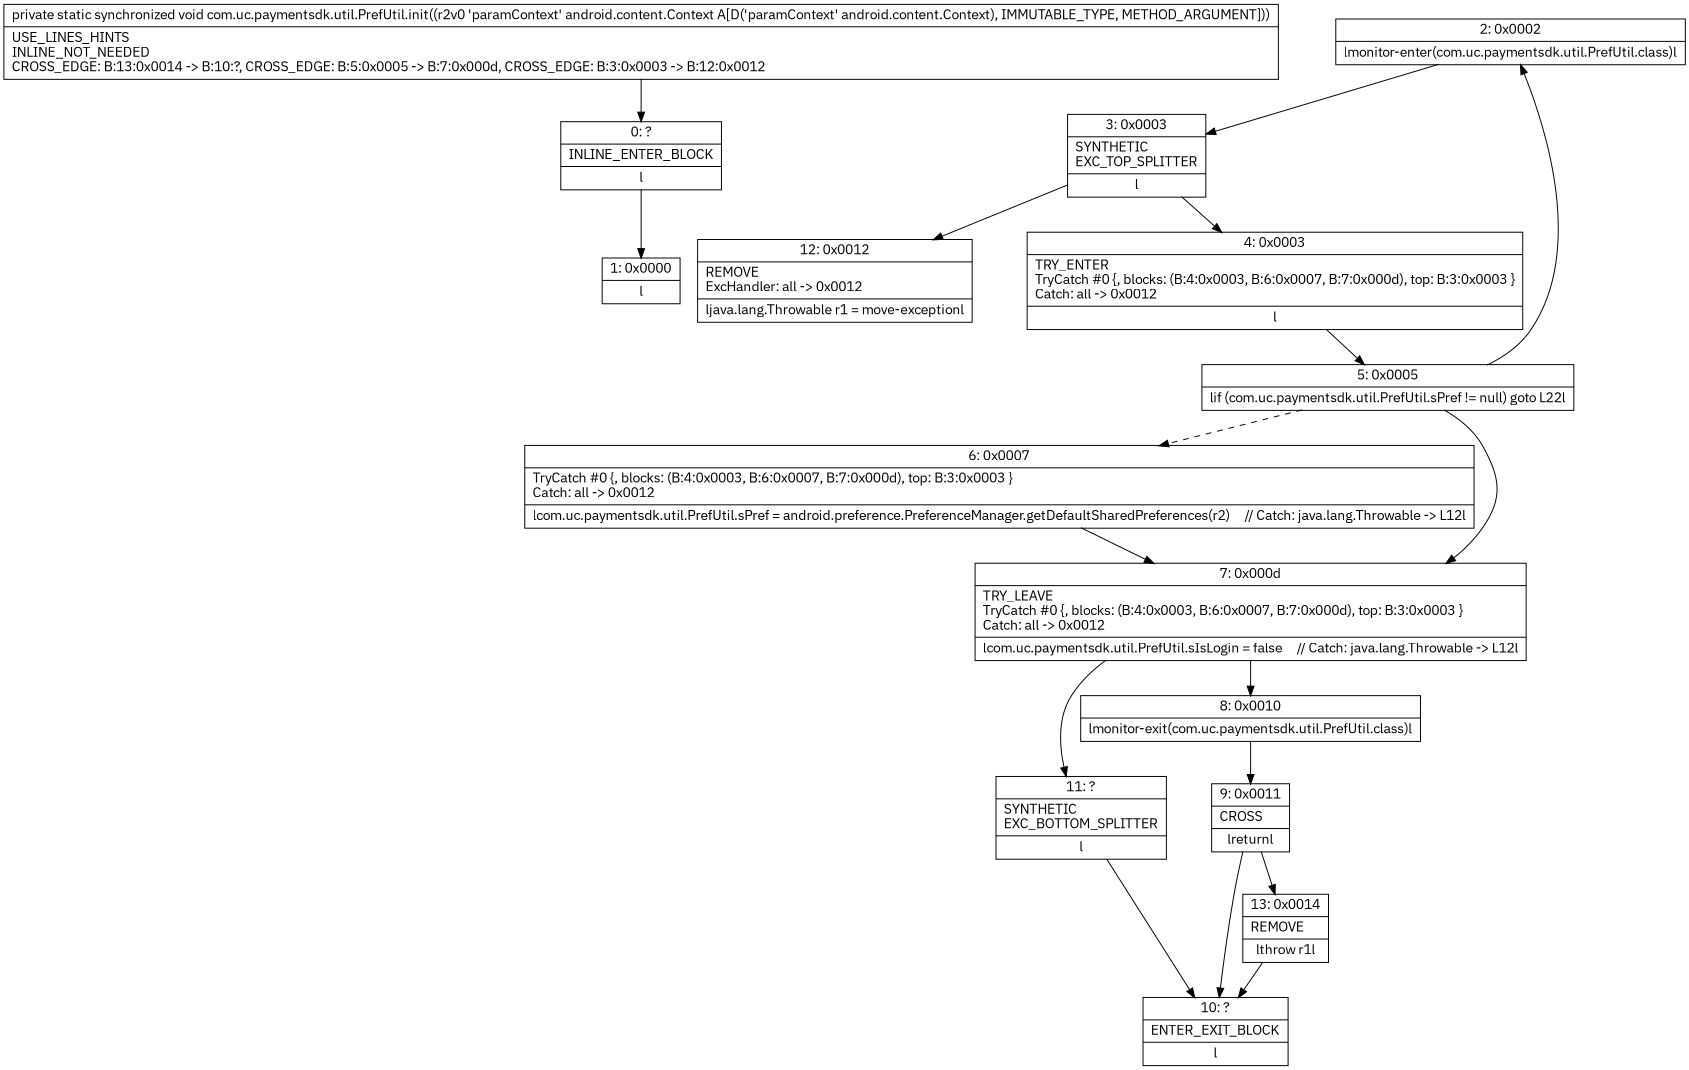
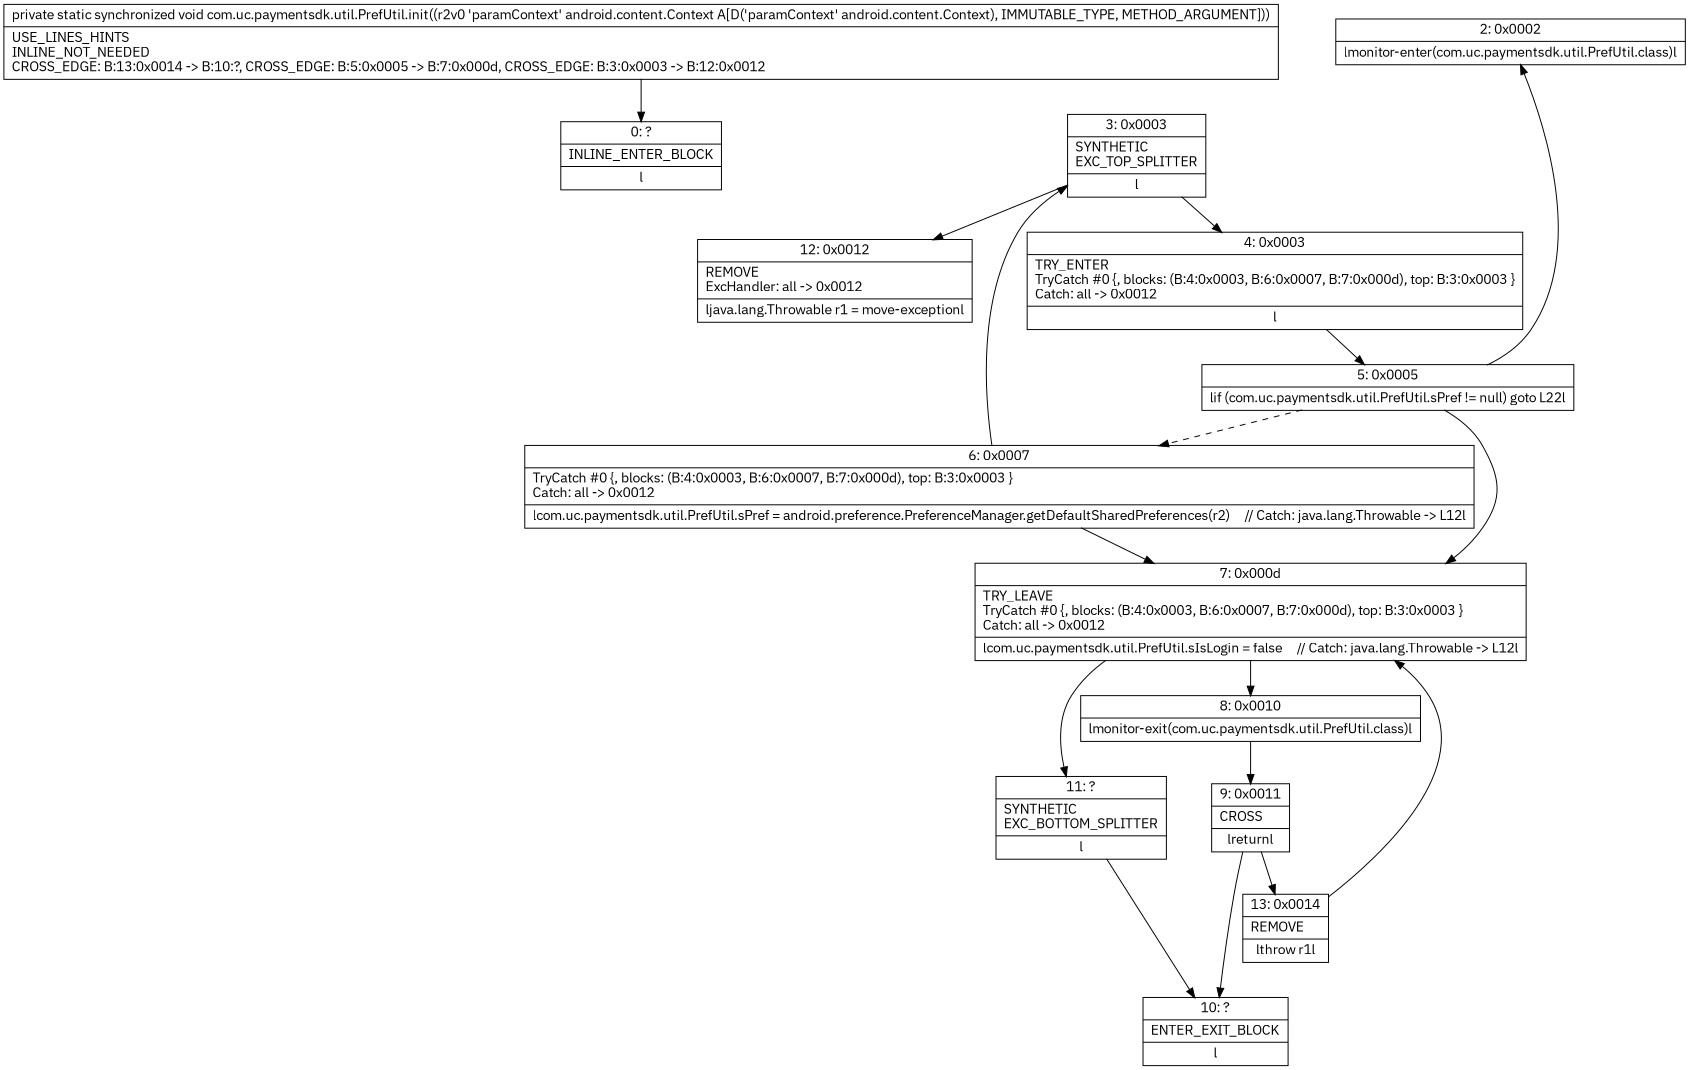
edge "2: 0x0002" -> "3: 0x0003": now "6: 0x0007" -> "3: 0x0003"
node "1: 0x0000": removed
edge "13: 0x0014" -> "10: ?": now "13: 0x0014" -> "7: 0x000d"
